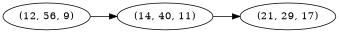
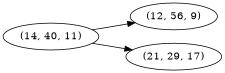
edge "(12, 56, 9)" -> "(14, 40, 11)": reversed
